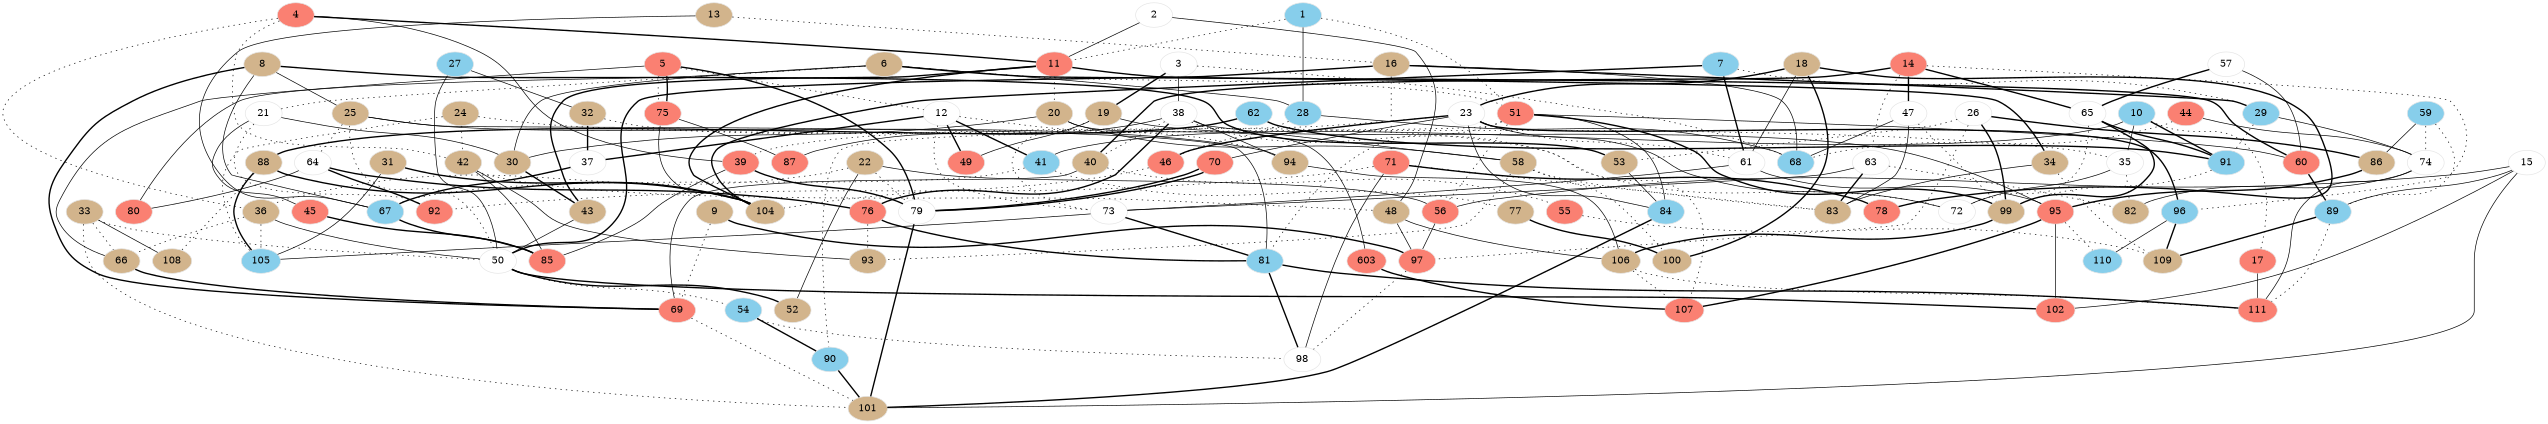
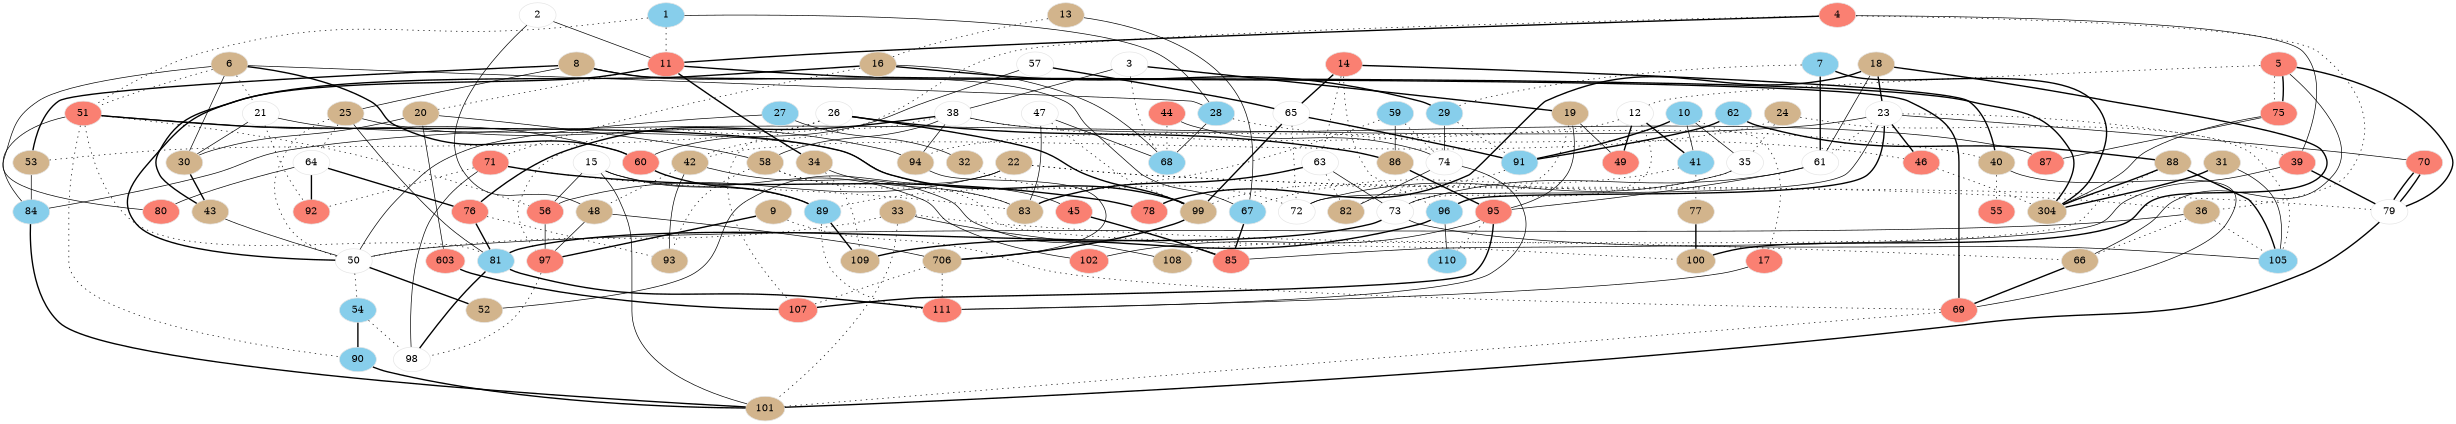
edge "14" -- "47": removed
node "37": removed
node "104": label "104" -> "304"
edge "55" -- "109": removed
node "106": label "106" -> "706"
edge "50" -- "102": removed
